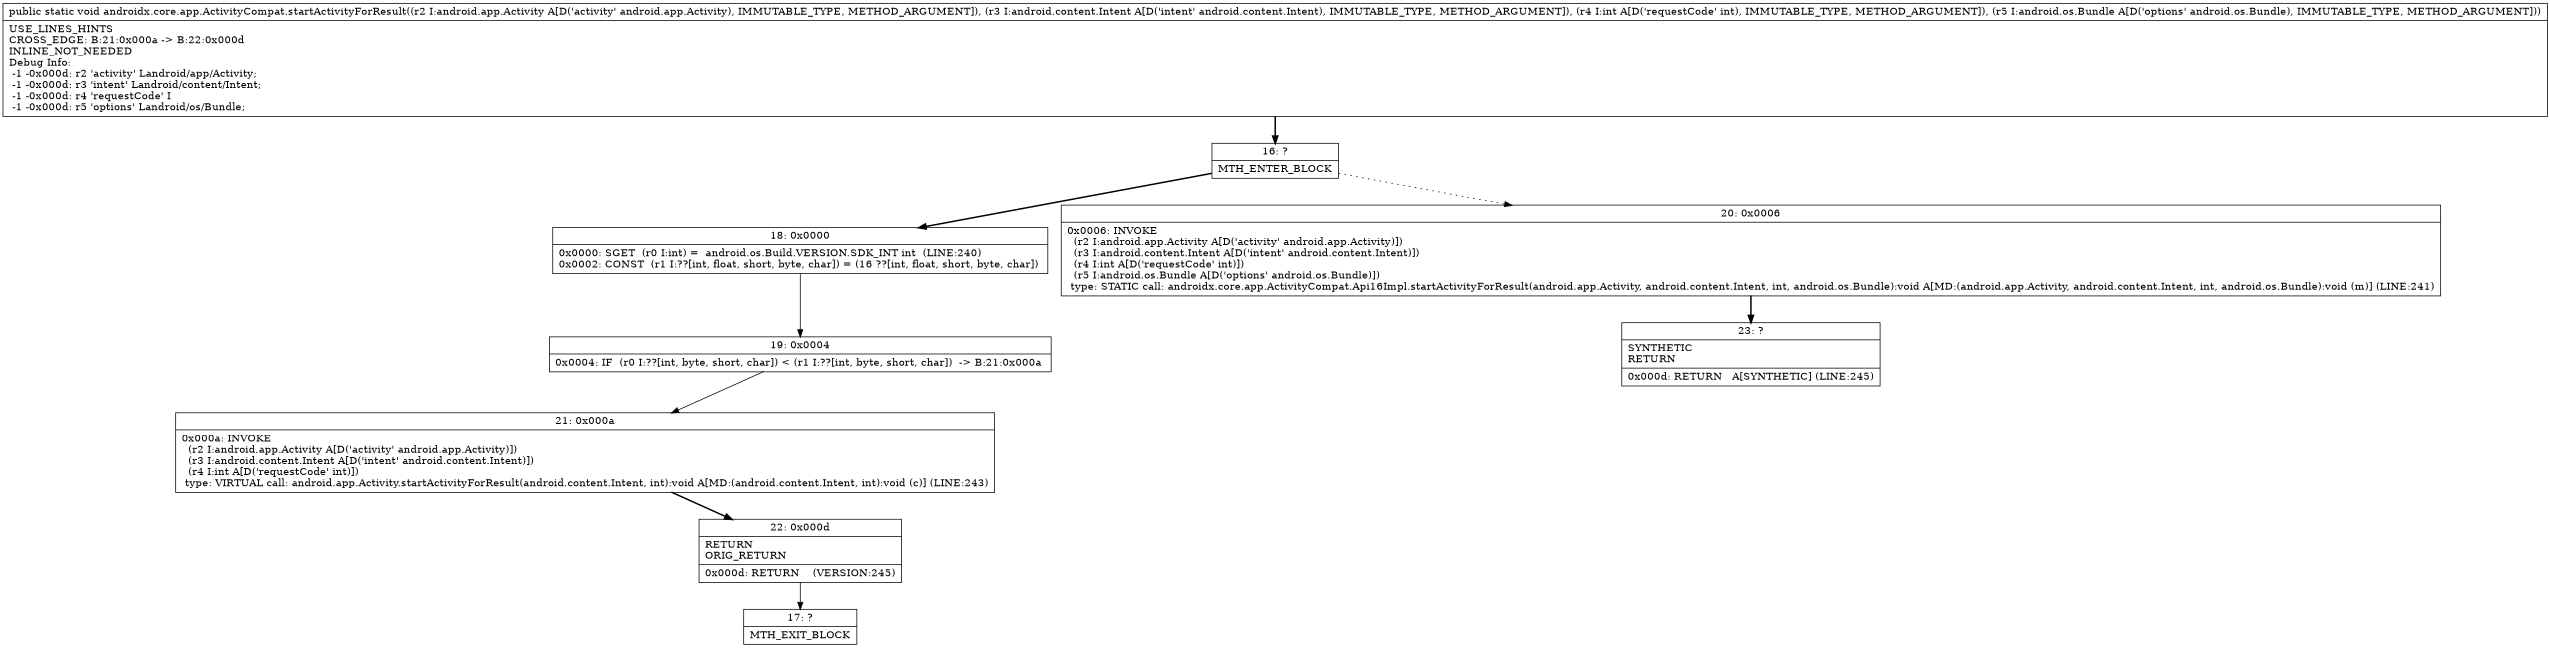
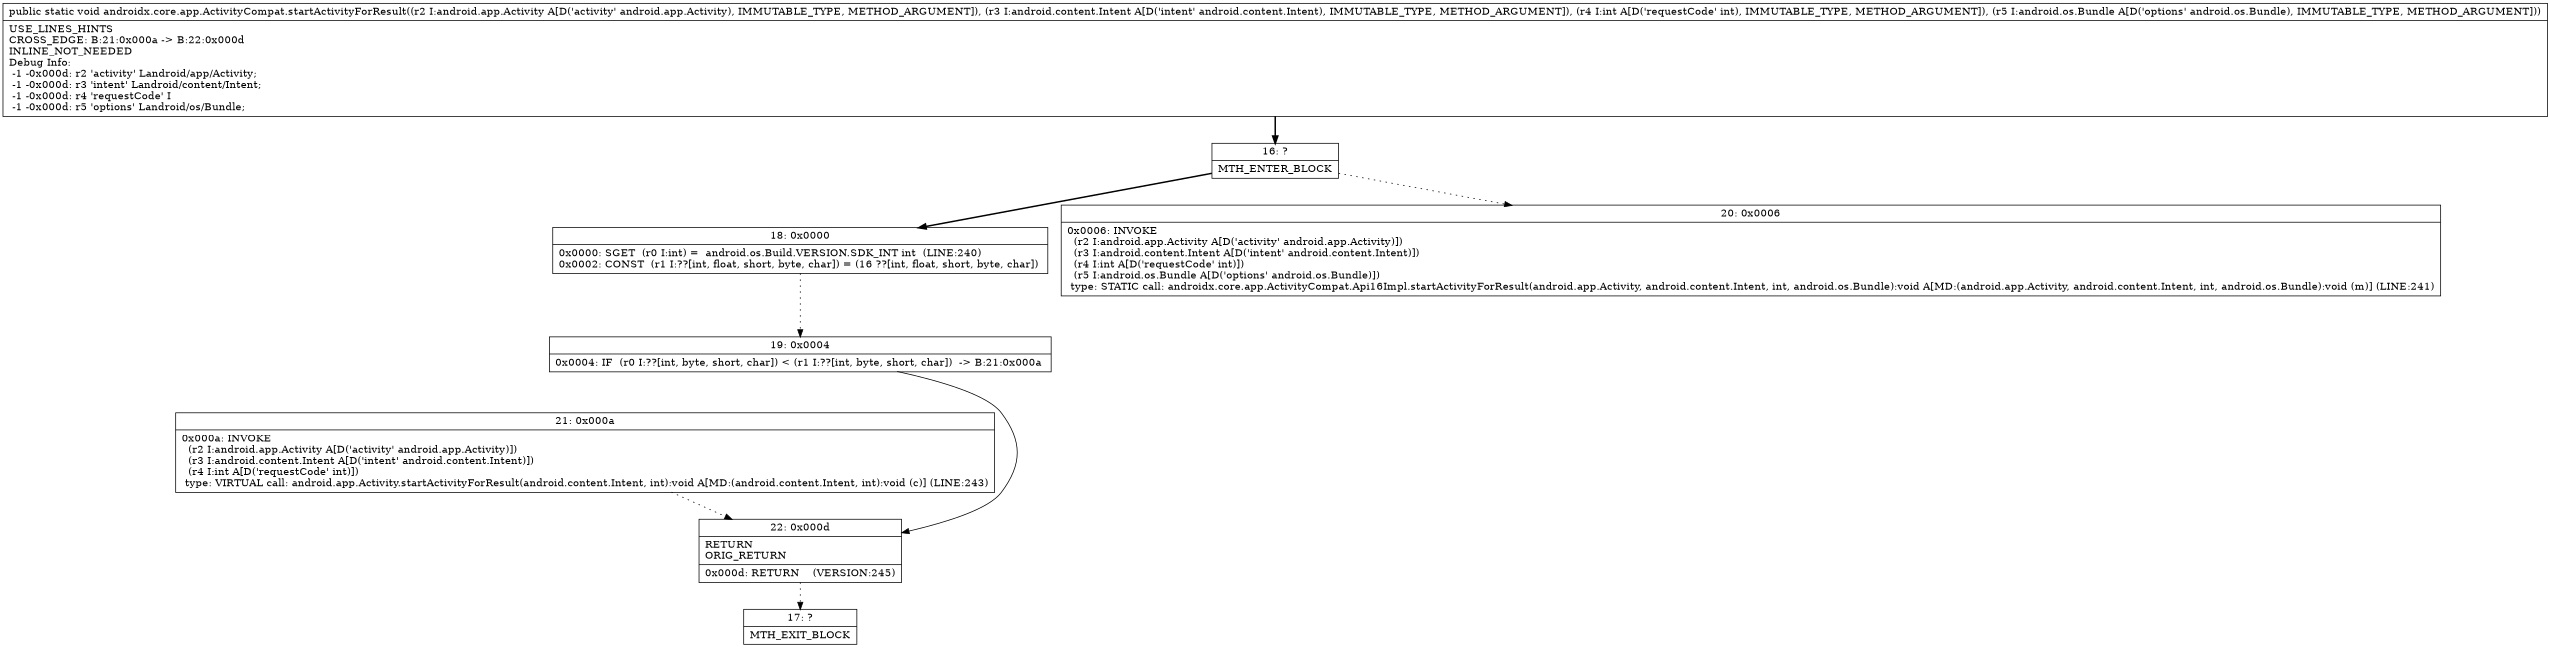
edge "18: 0x0000" -> "19: 0x0004": style solid -> dotted
node "23: ?": removed
edge "19: 0x0004" -> "21: 0x000a": now "19: 0x0004" -> "22: 0x000d"
edge "21: 0x000a" -> "22: 0x000d": style bold -> dotted
edge "22: 0x000d" -> "17: ?": style solid -> dotted
